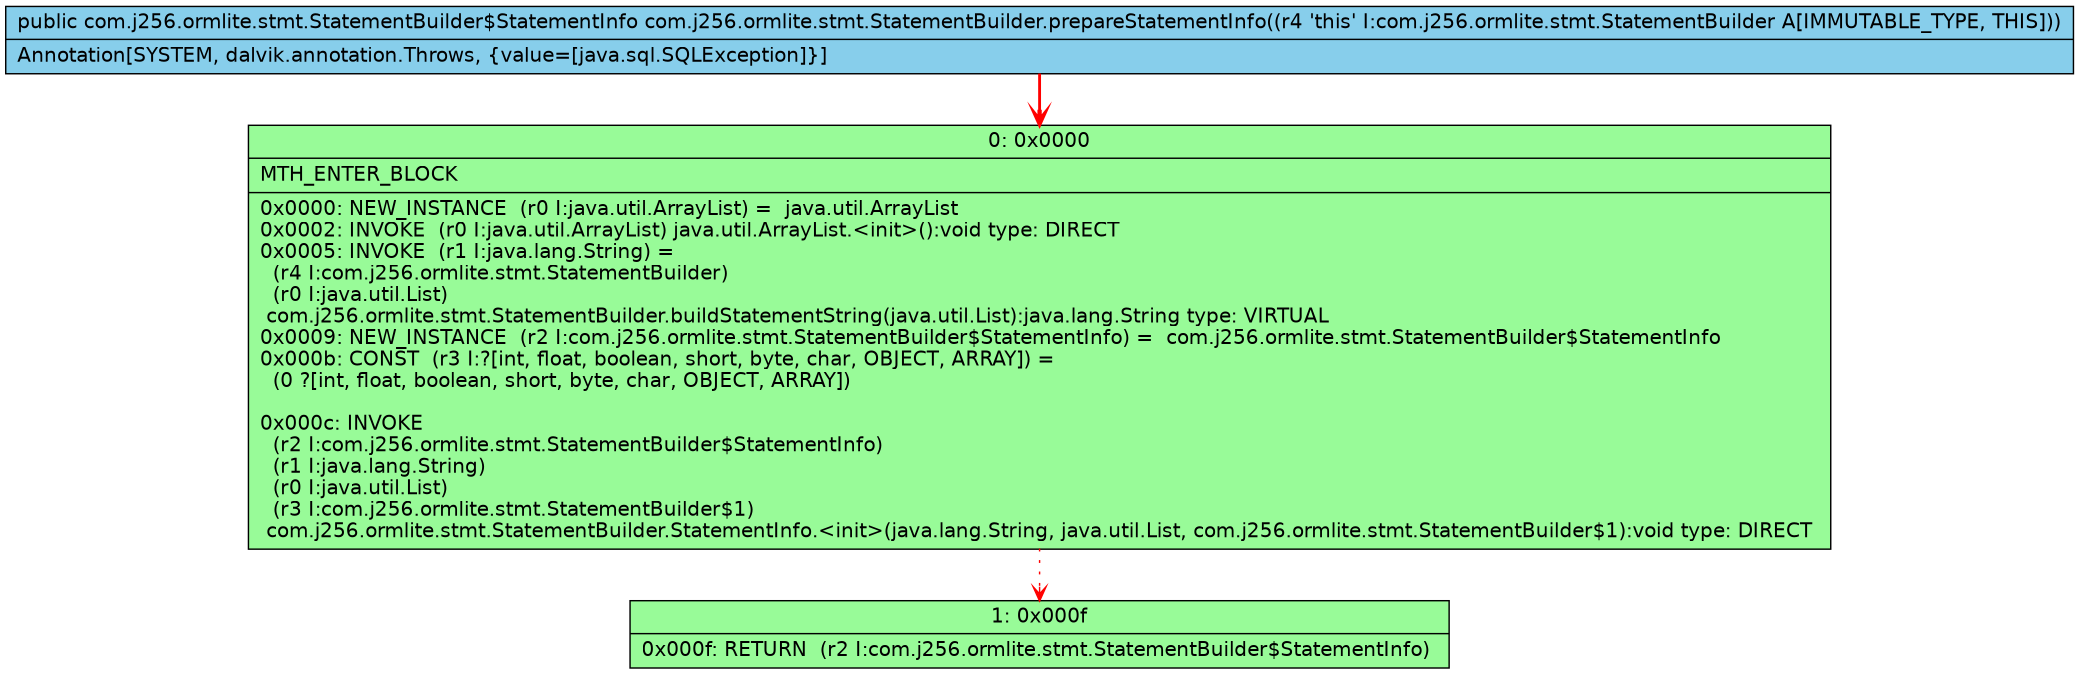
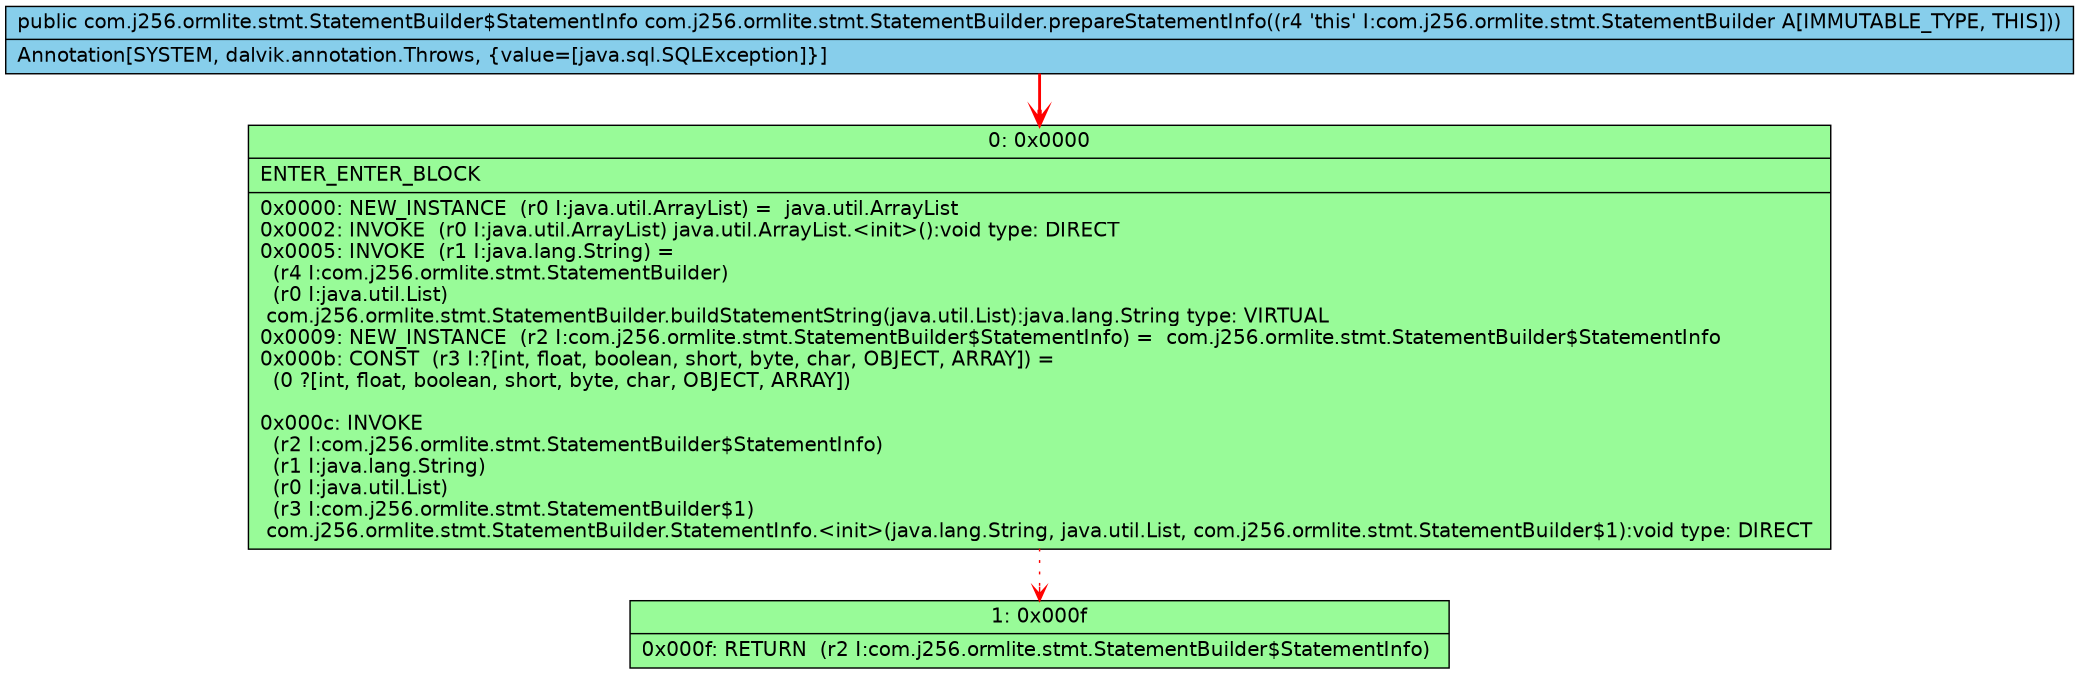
node "0: 0x0000": text "MTH_ENTER_BLOCK" -> "ENTER_ENTER_BLOCK"
